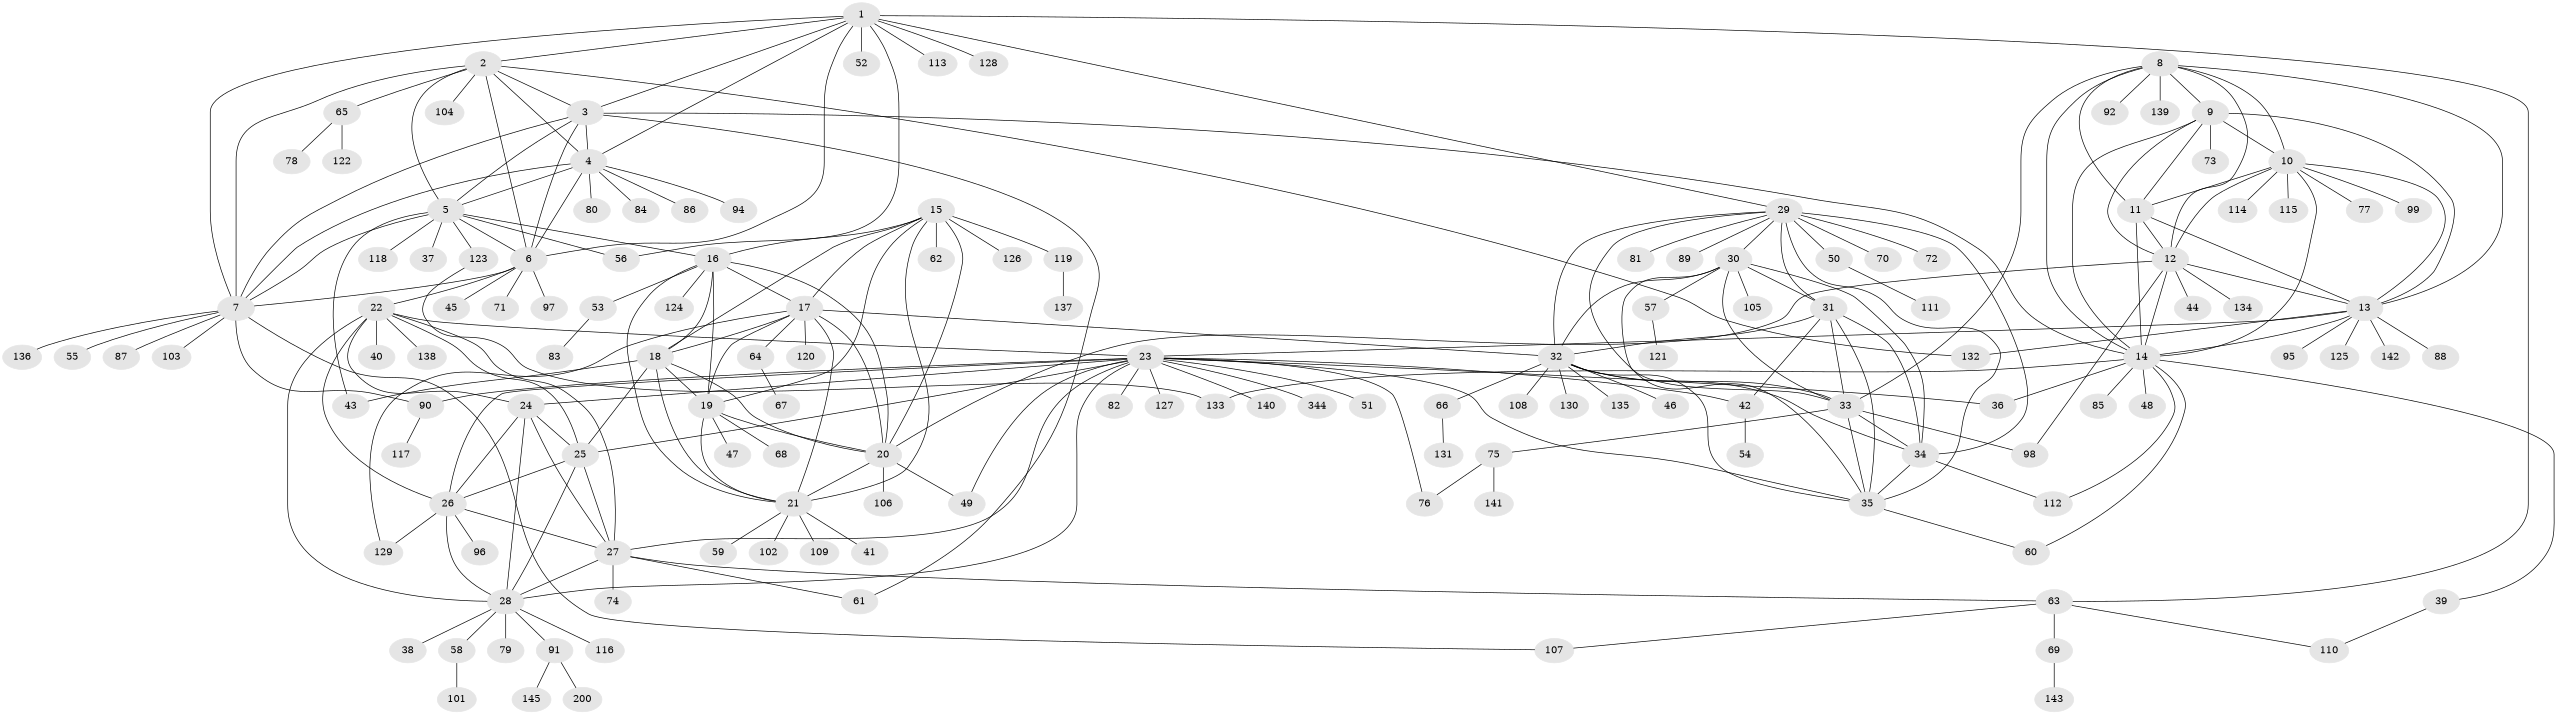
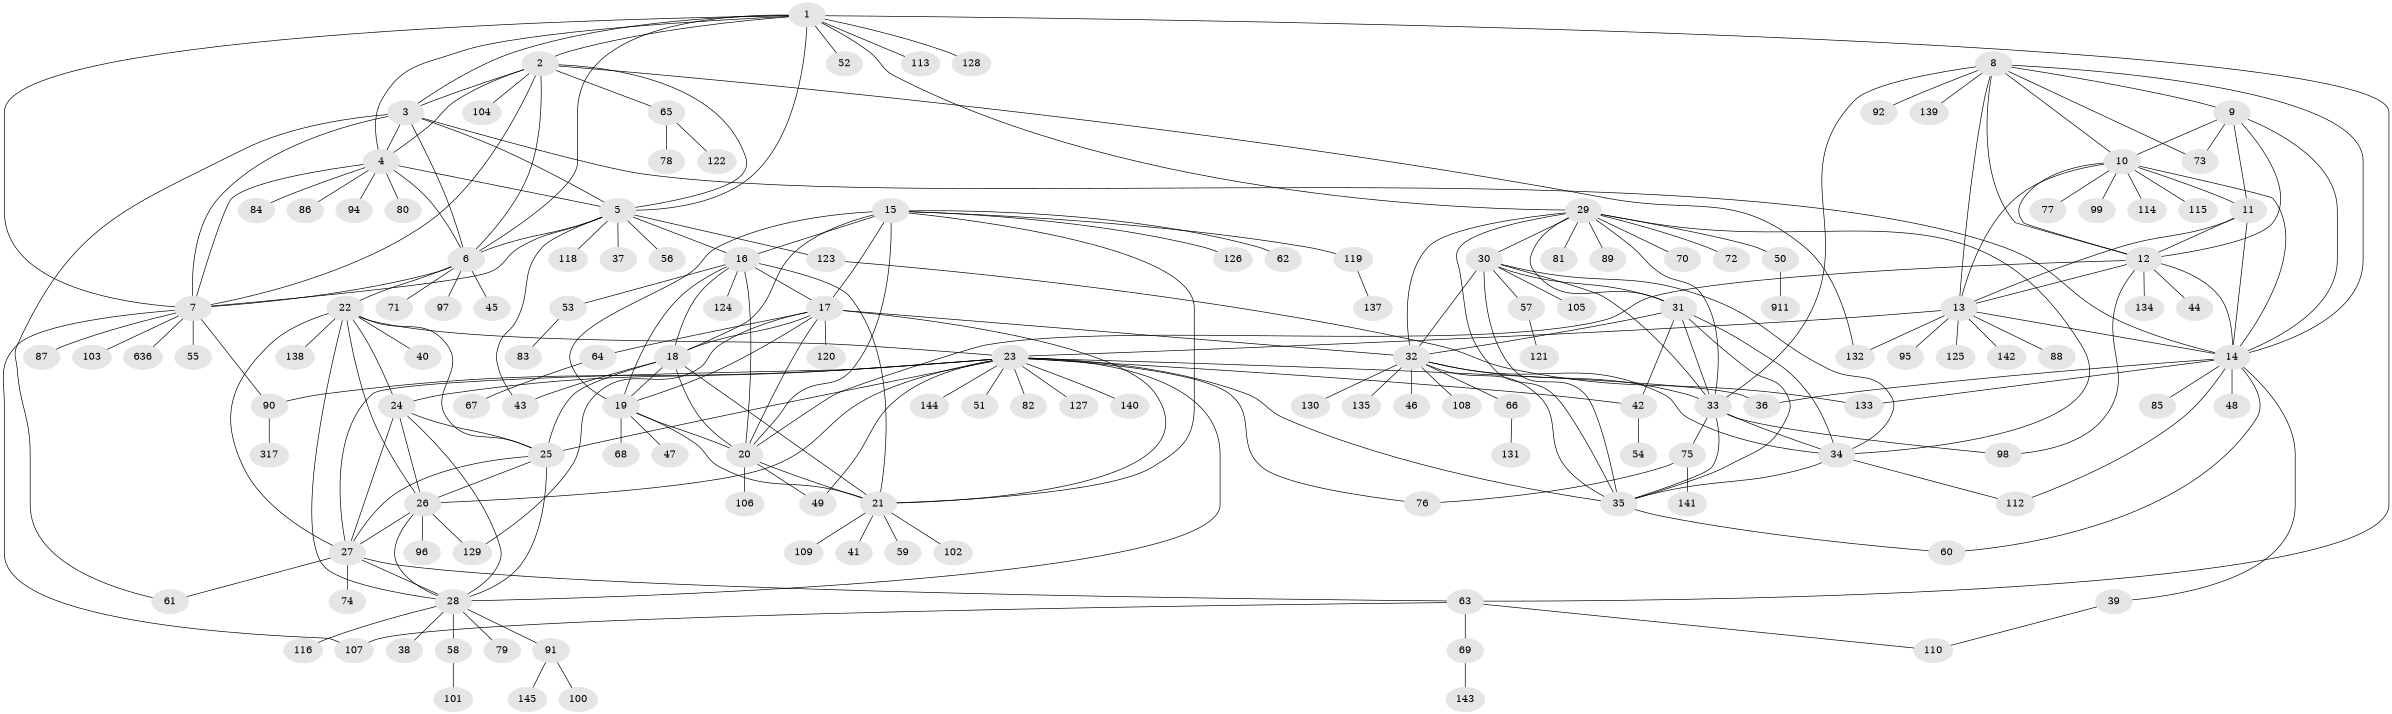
edge "8" -- "11": now "8" -- "73"
edge "9" -- "13": removed
edge "1" -- "56": now "1" -- "5"
node "111": label "111" -> "911"
node "136": label "136" -> "636"
node "344": label "344" -> "144"
node "117": label "117" -> "317"
node "200": label "200" -> "100"
